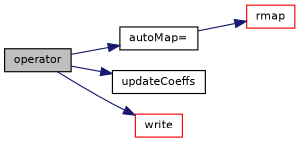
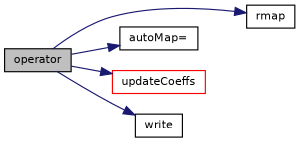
node "rmap": color red -> black
edge "autoMap=" -> "rmap": now "operator" -> "rmap"
node "updateCoeffs": color black -> red
node "write": color red -> black
